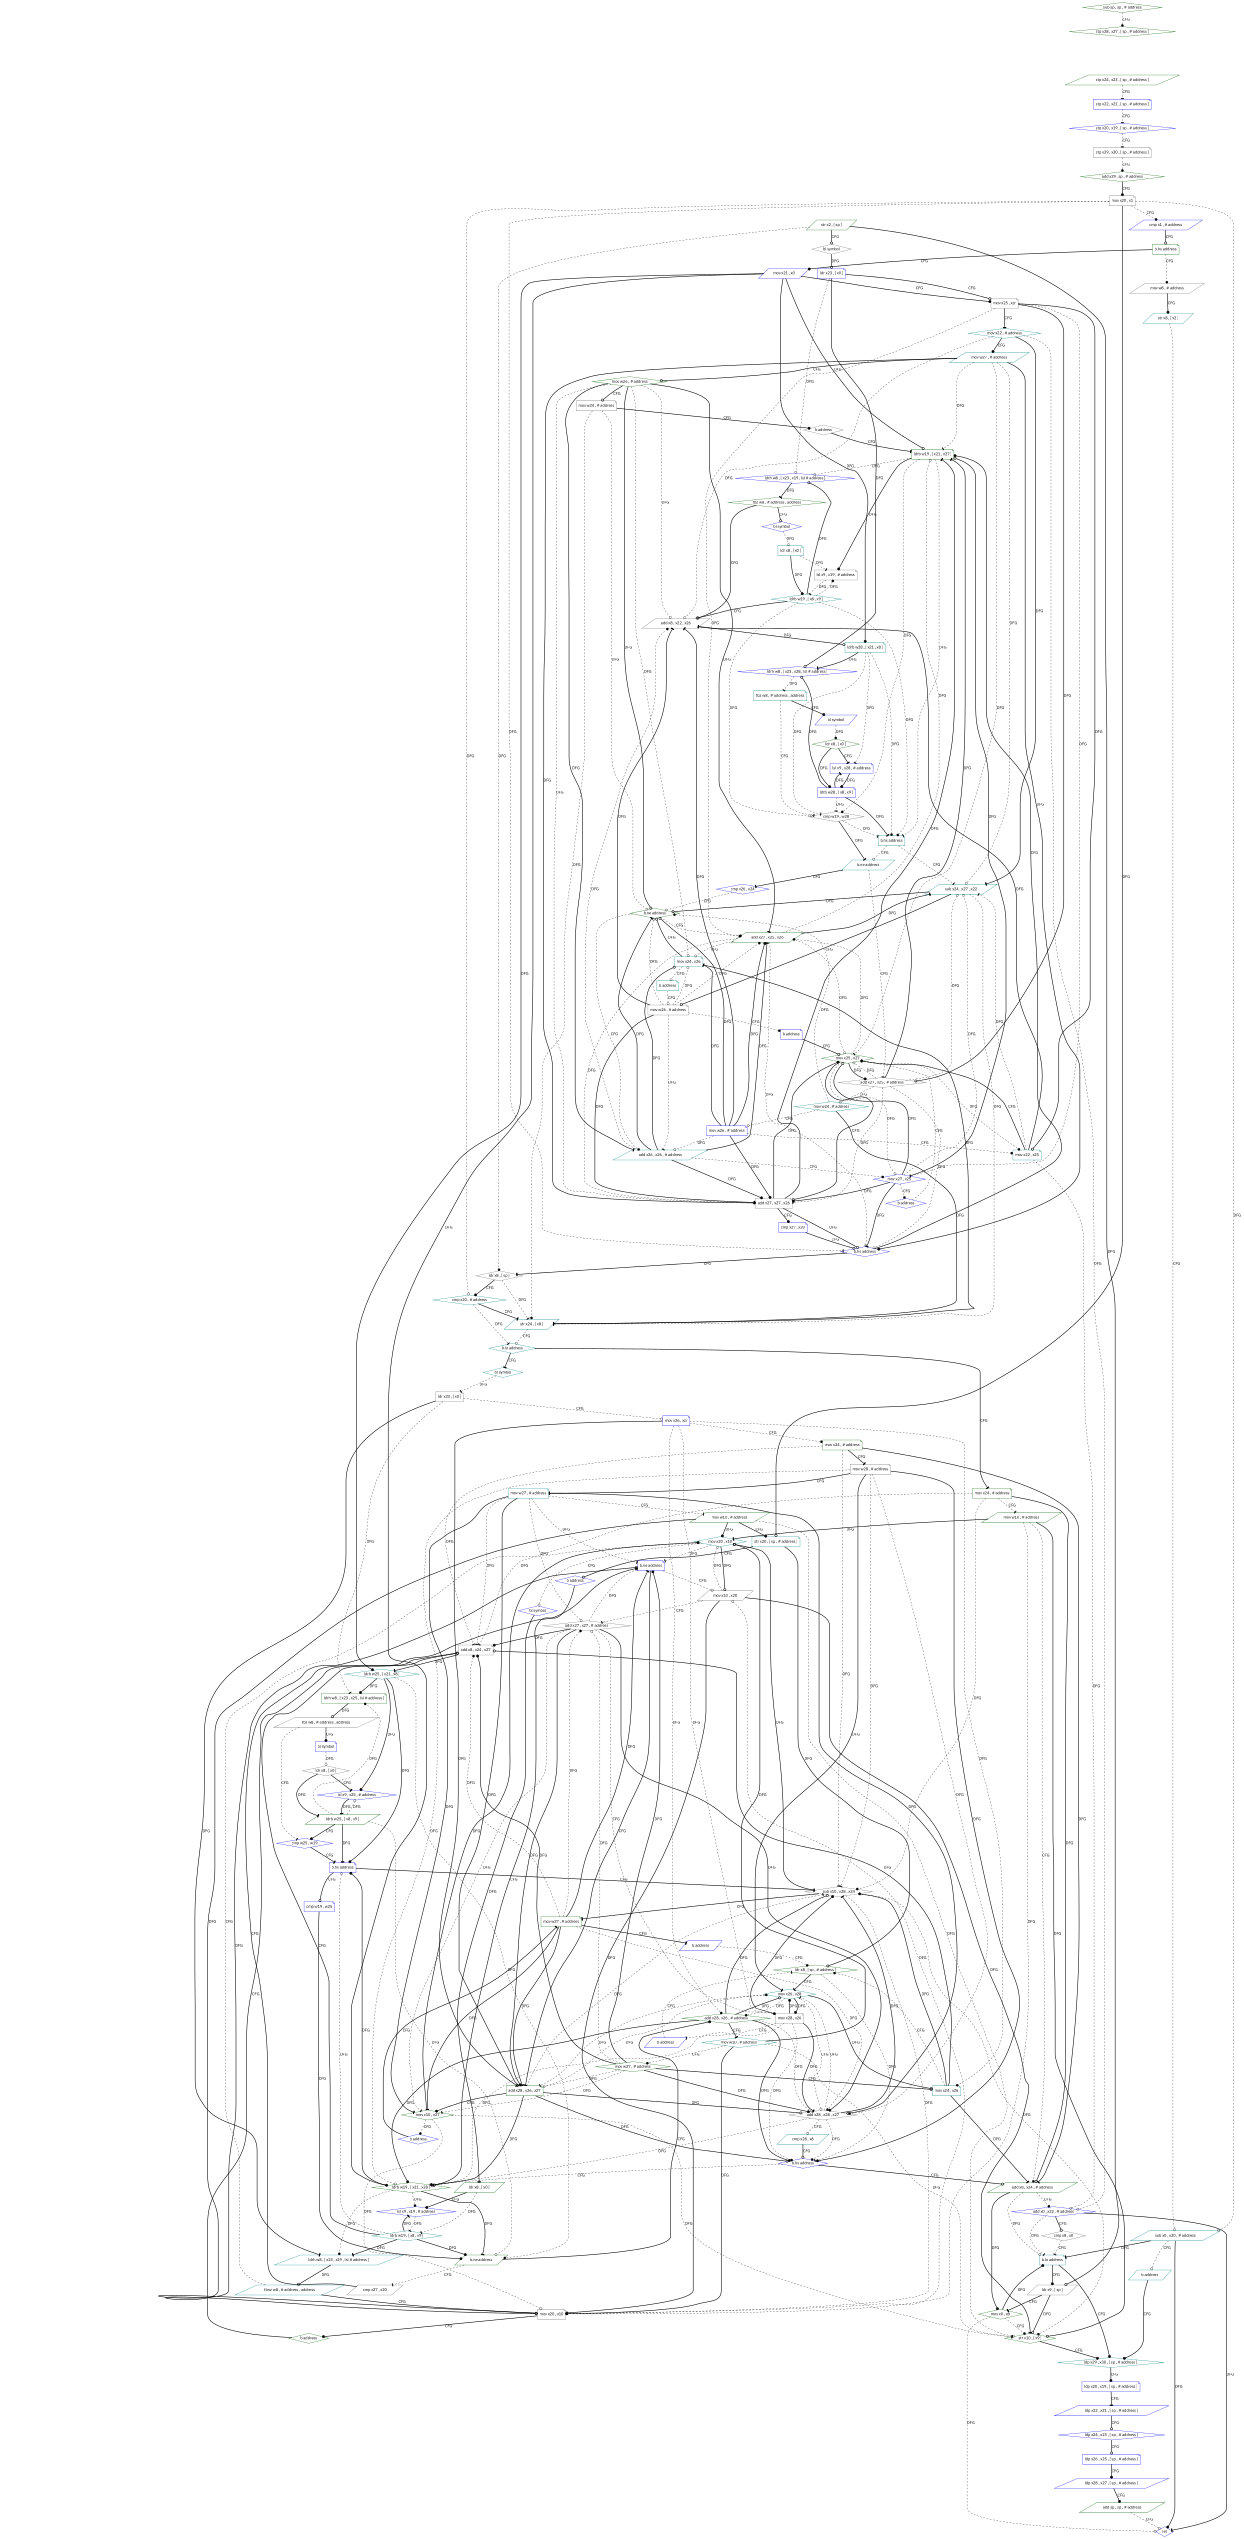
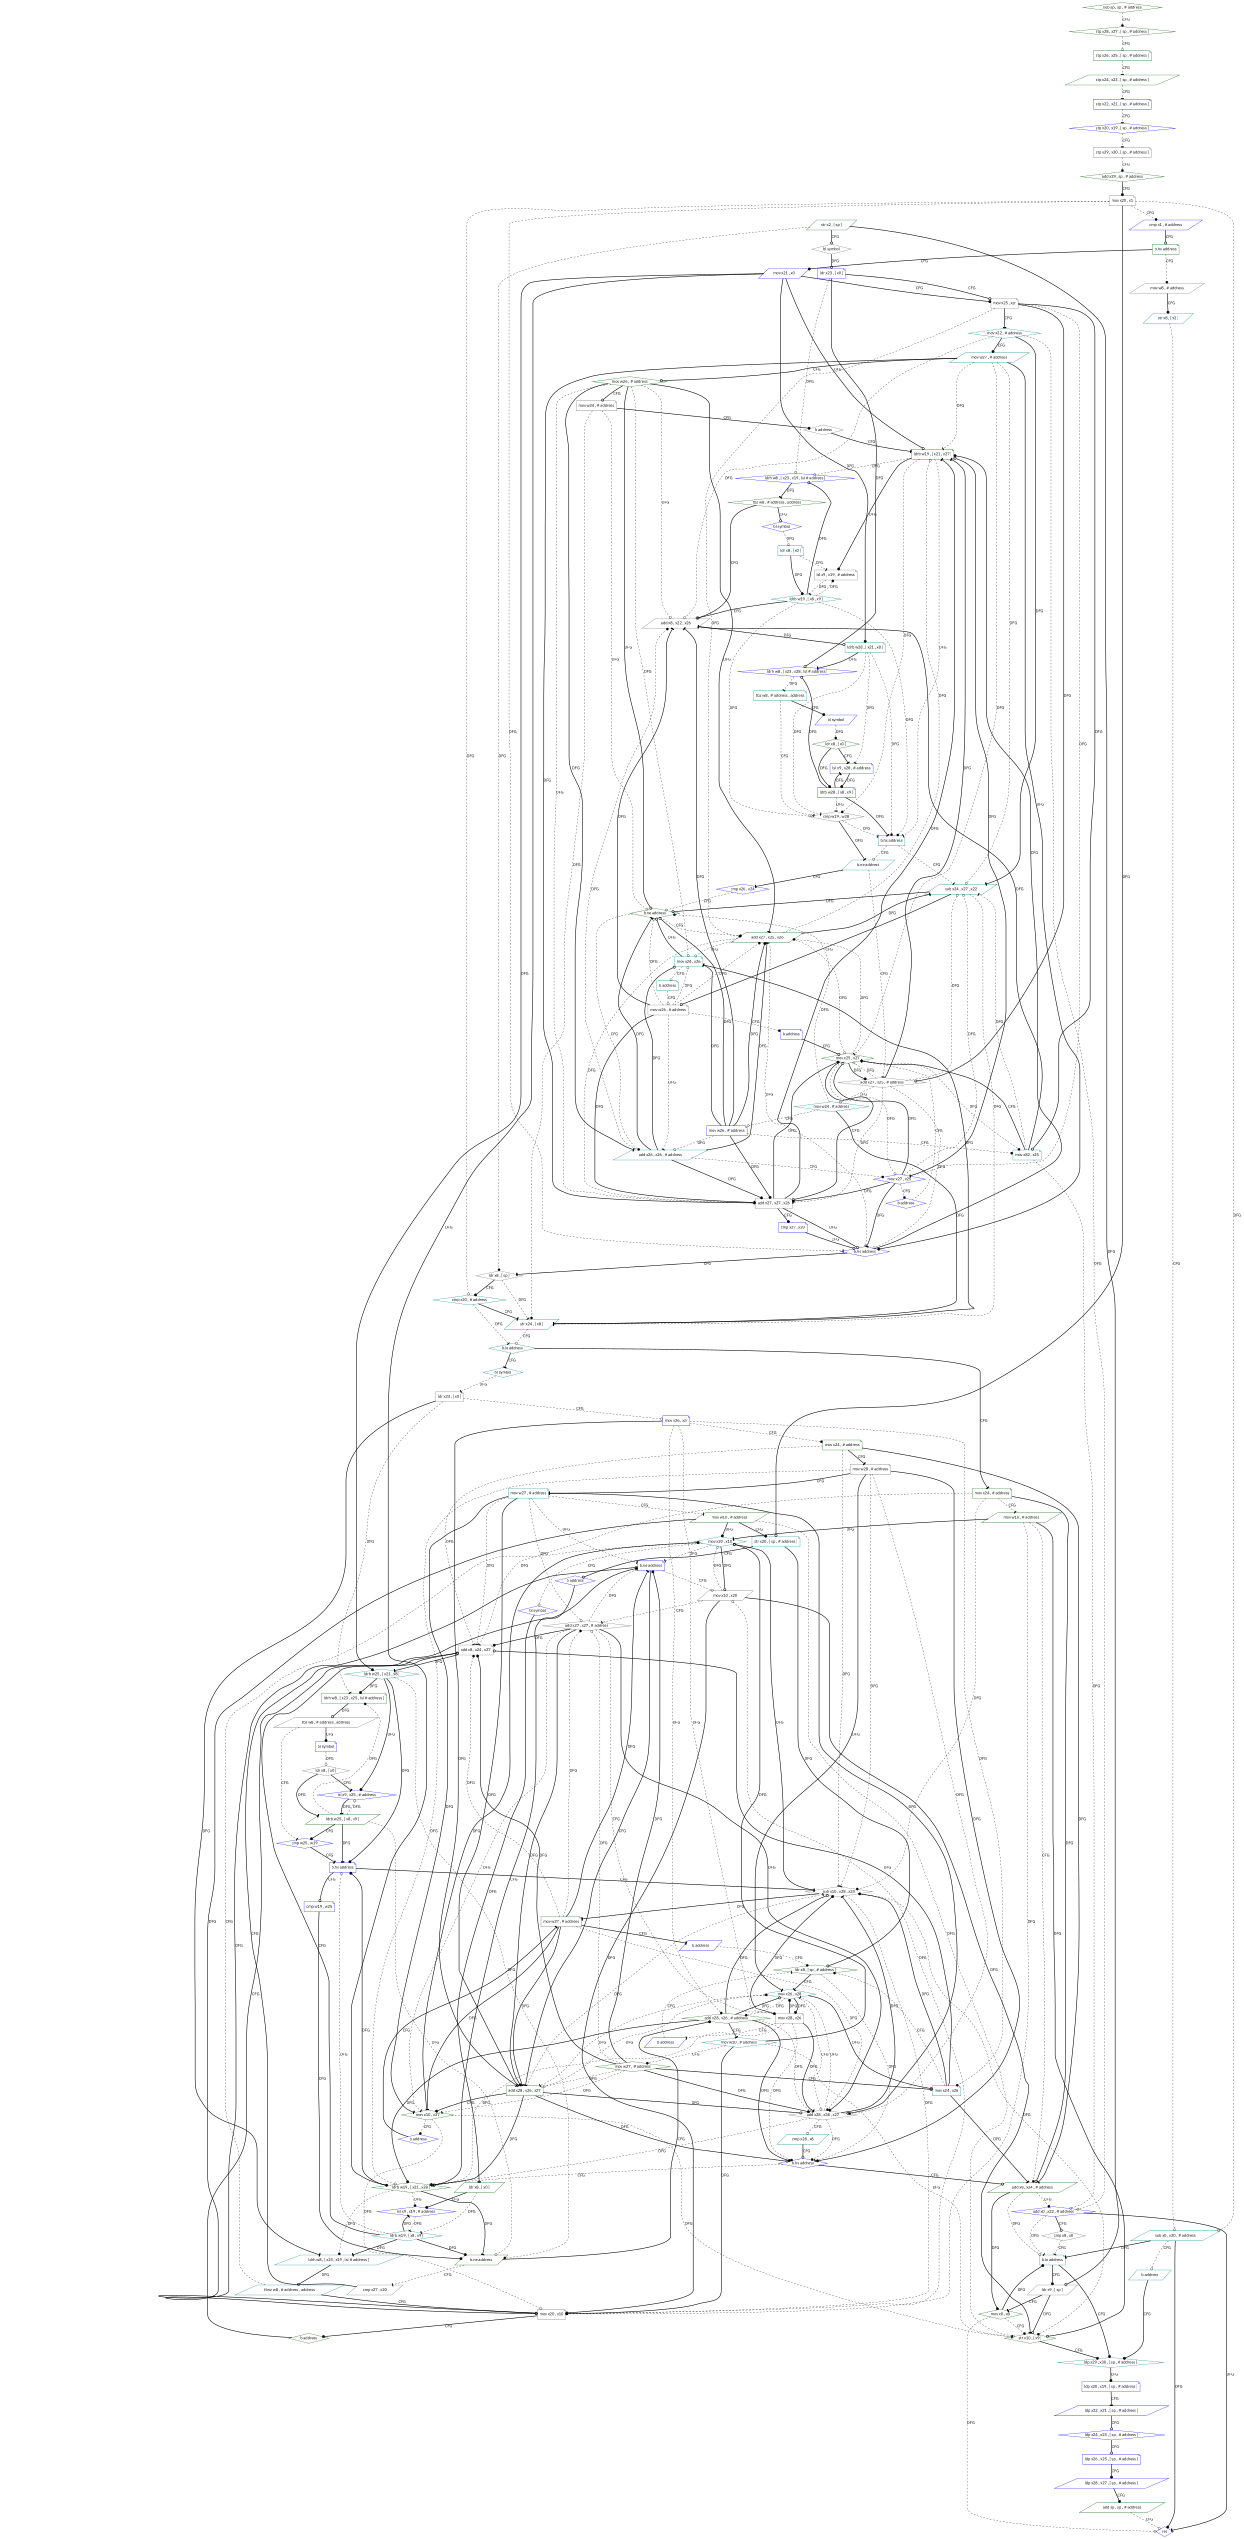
node "stp x26 , x25 , [ sp , # address ]": added
node "mov x22 , x25": label "mov x22 , x25" -> "mov x82 , x25"
